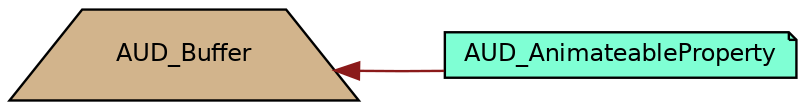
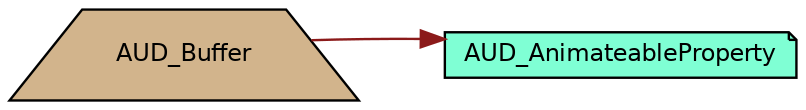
edge "AUD_AnimateableProperty" -> "AUD_Buffer": reversed
